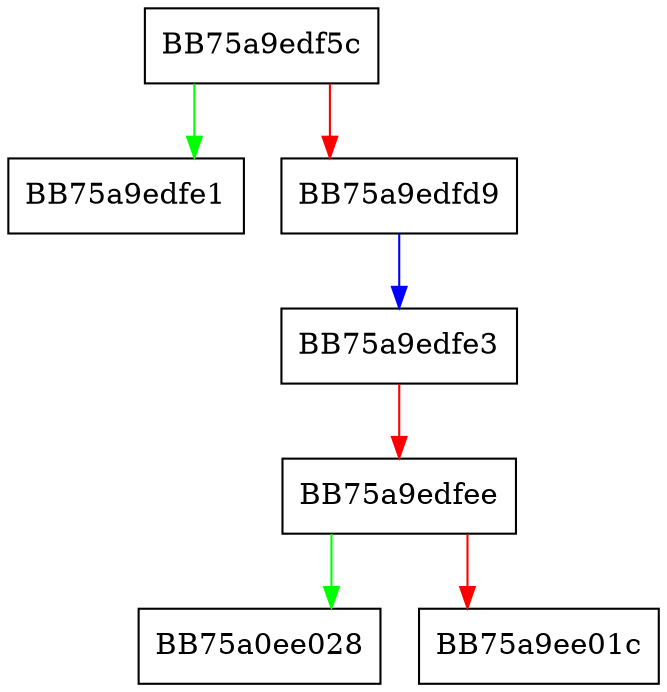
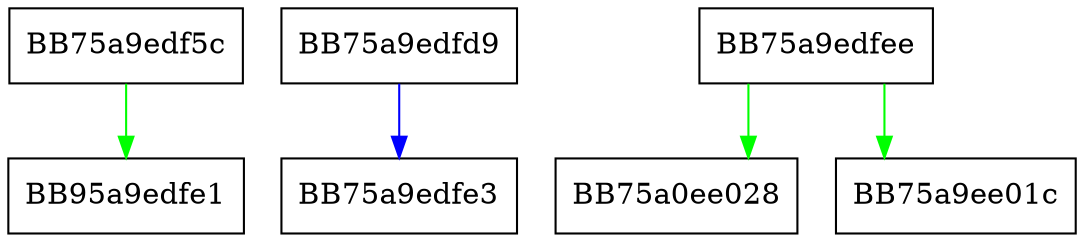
edge "BB75a9edf5c" -> "BB75a9edfd9": removed
node "BB75a9edfe1": label "BB75a9edfe1" -> "BB95a9edfe1"
edge "BB75a9edfe3" -> "BB75a9edfee": removed
edge "BB75a9edfee" -> "BB75a9ee01c": color red -> green
